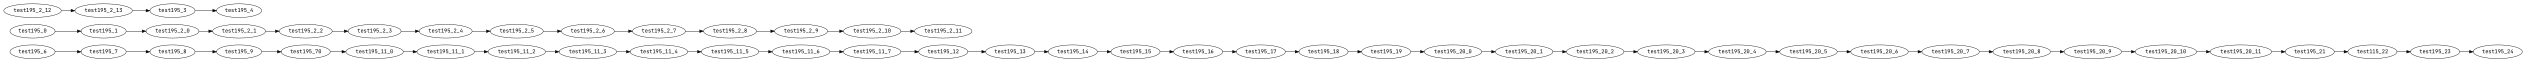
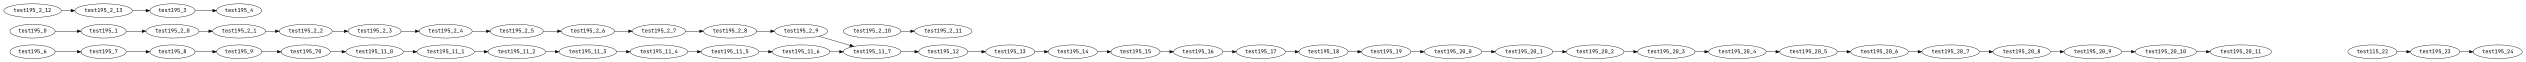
edge "test195_2_9" -> "test195_2_10": now "test195_2_9" -> "test195_11_7"
node "test195_21": removed
